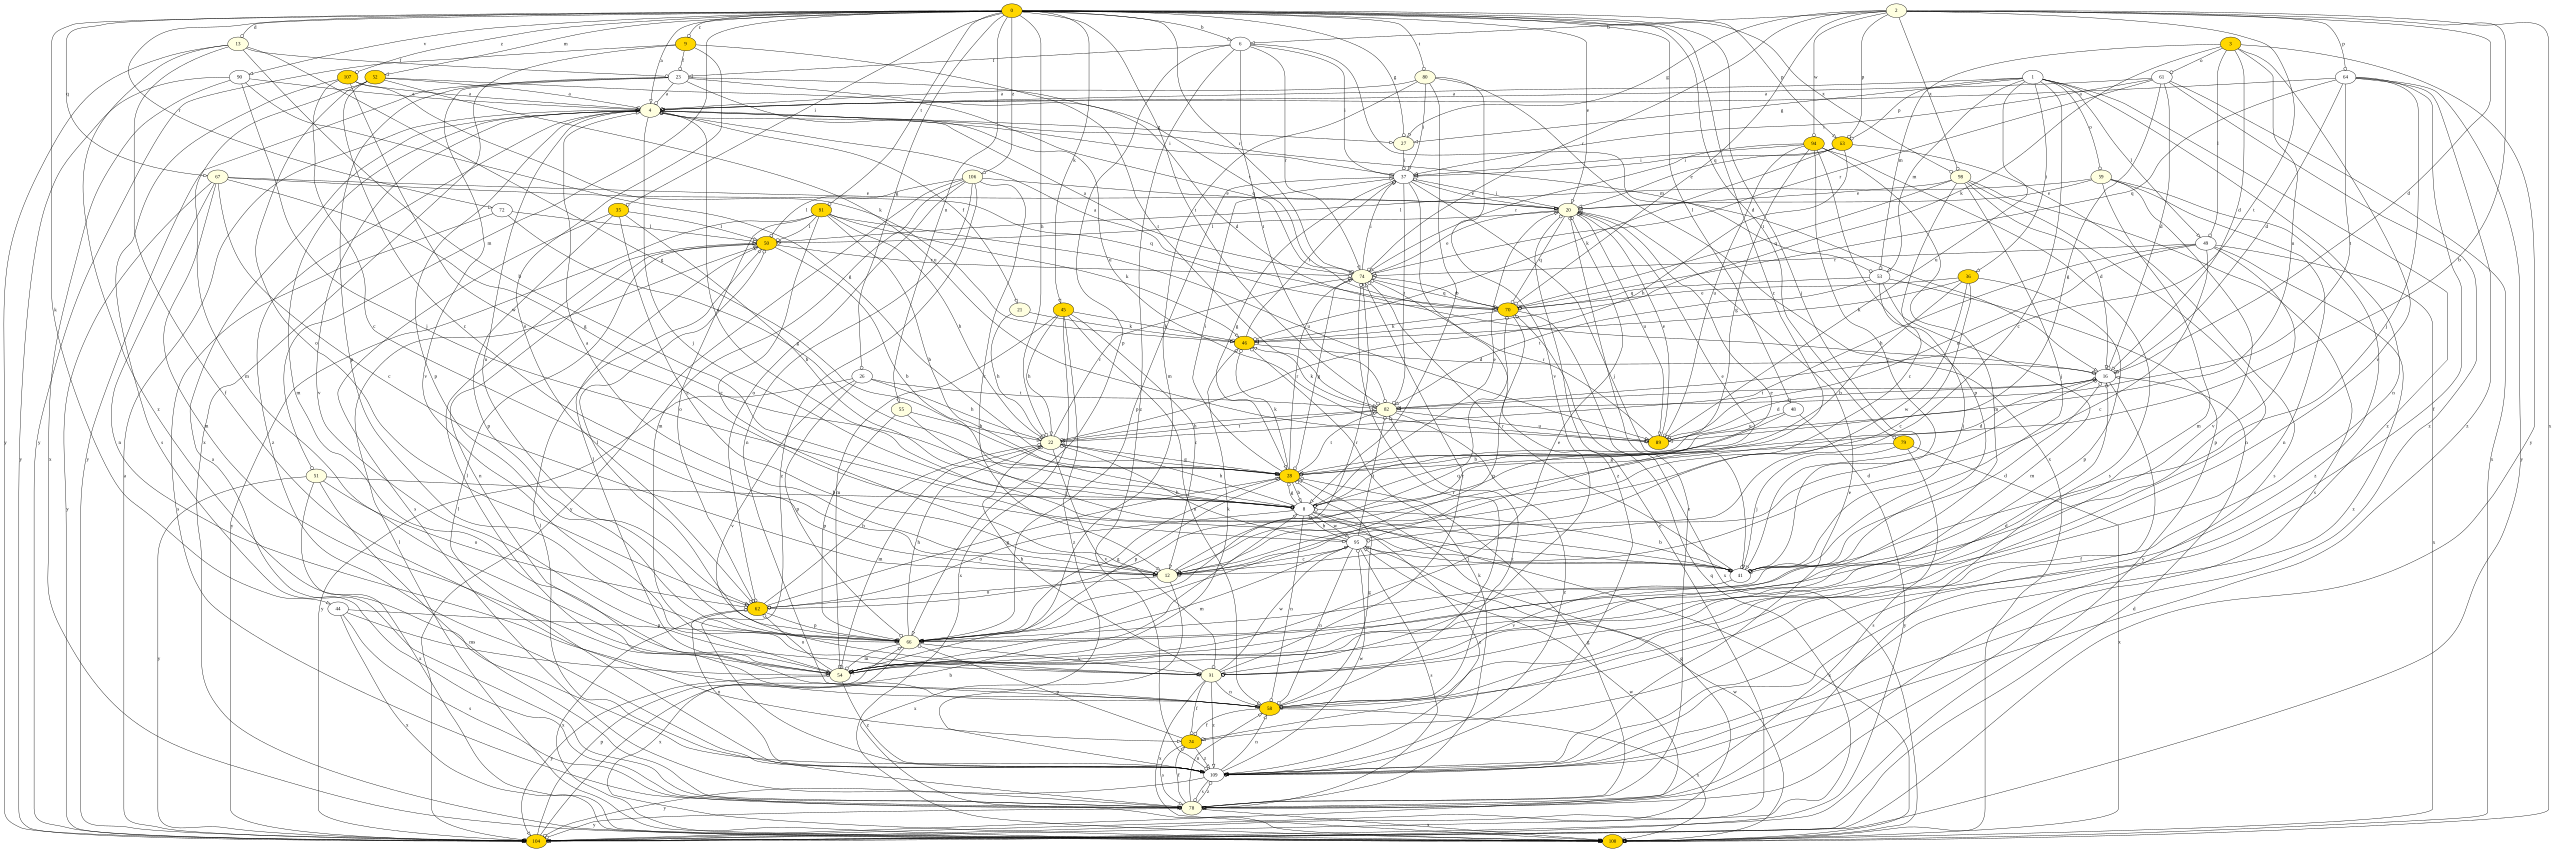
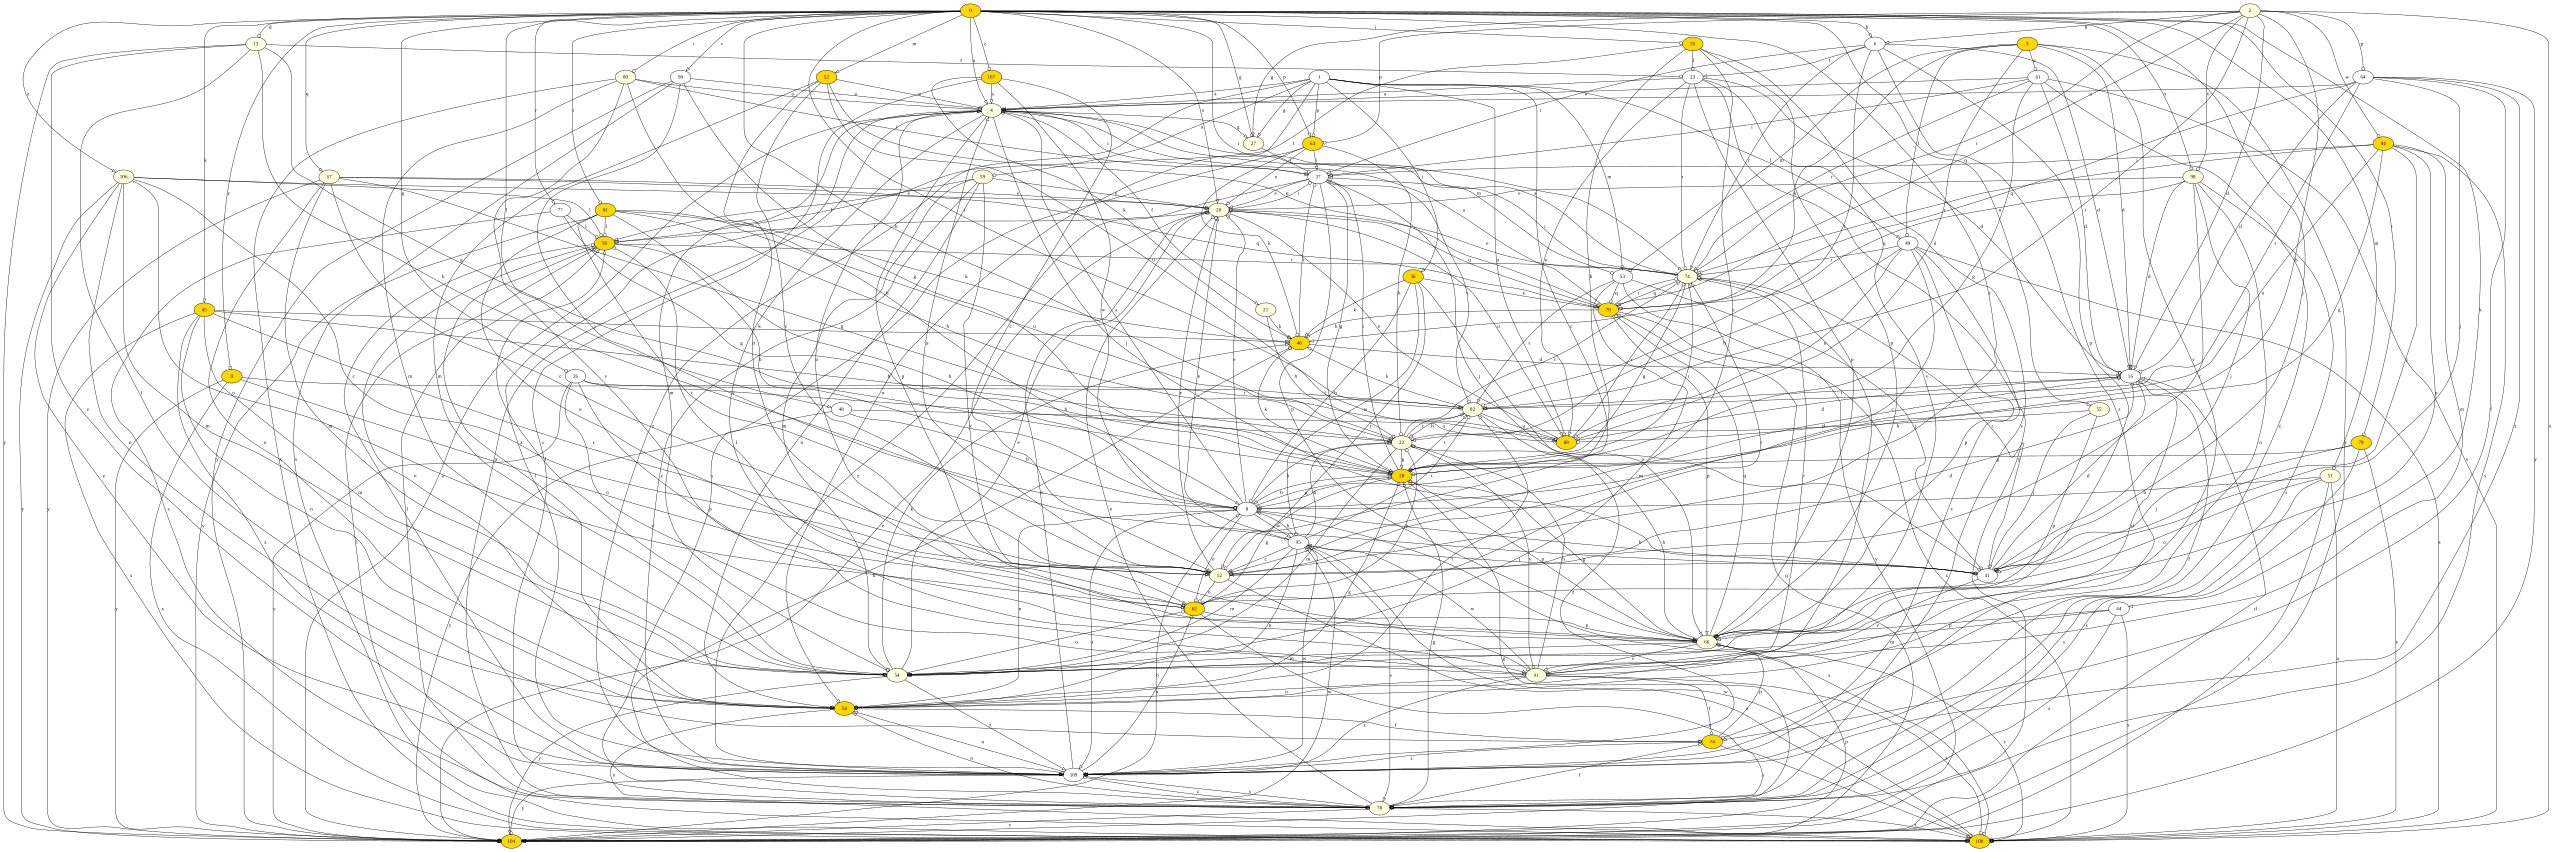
edge "9" -> "23": now "35" -> "23"
